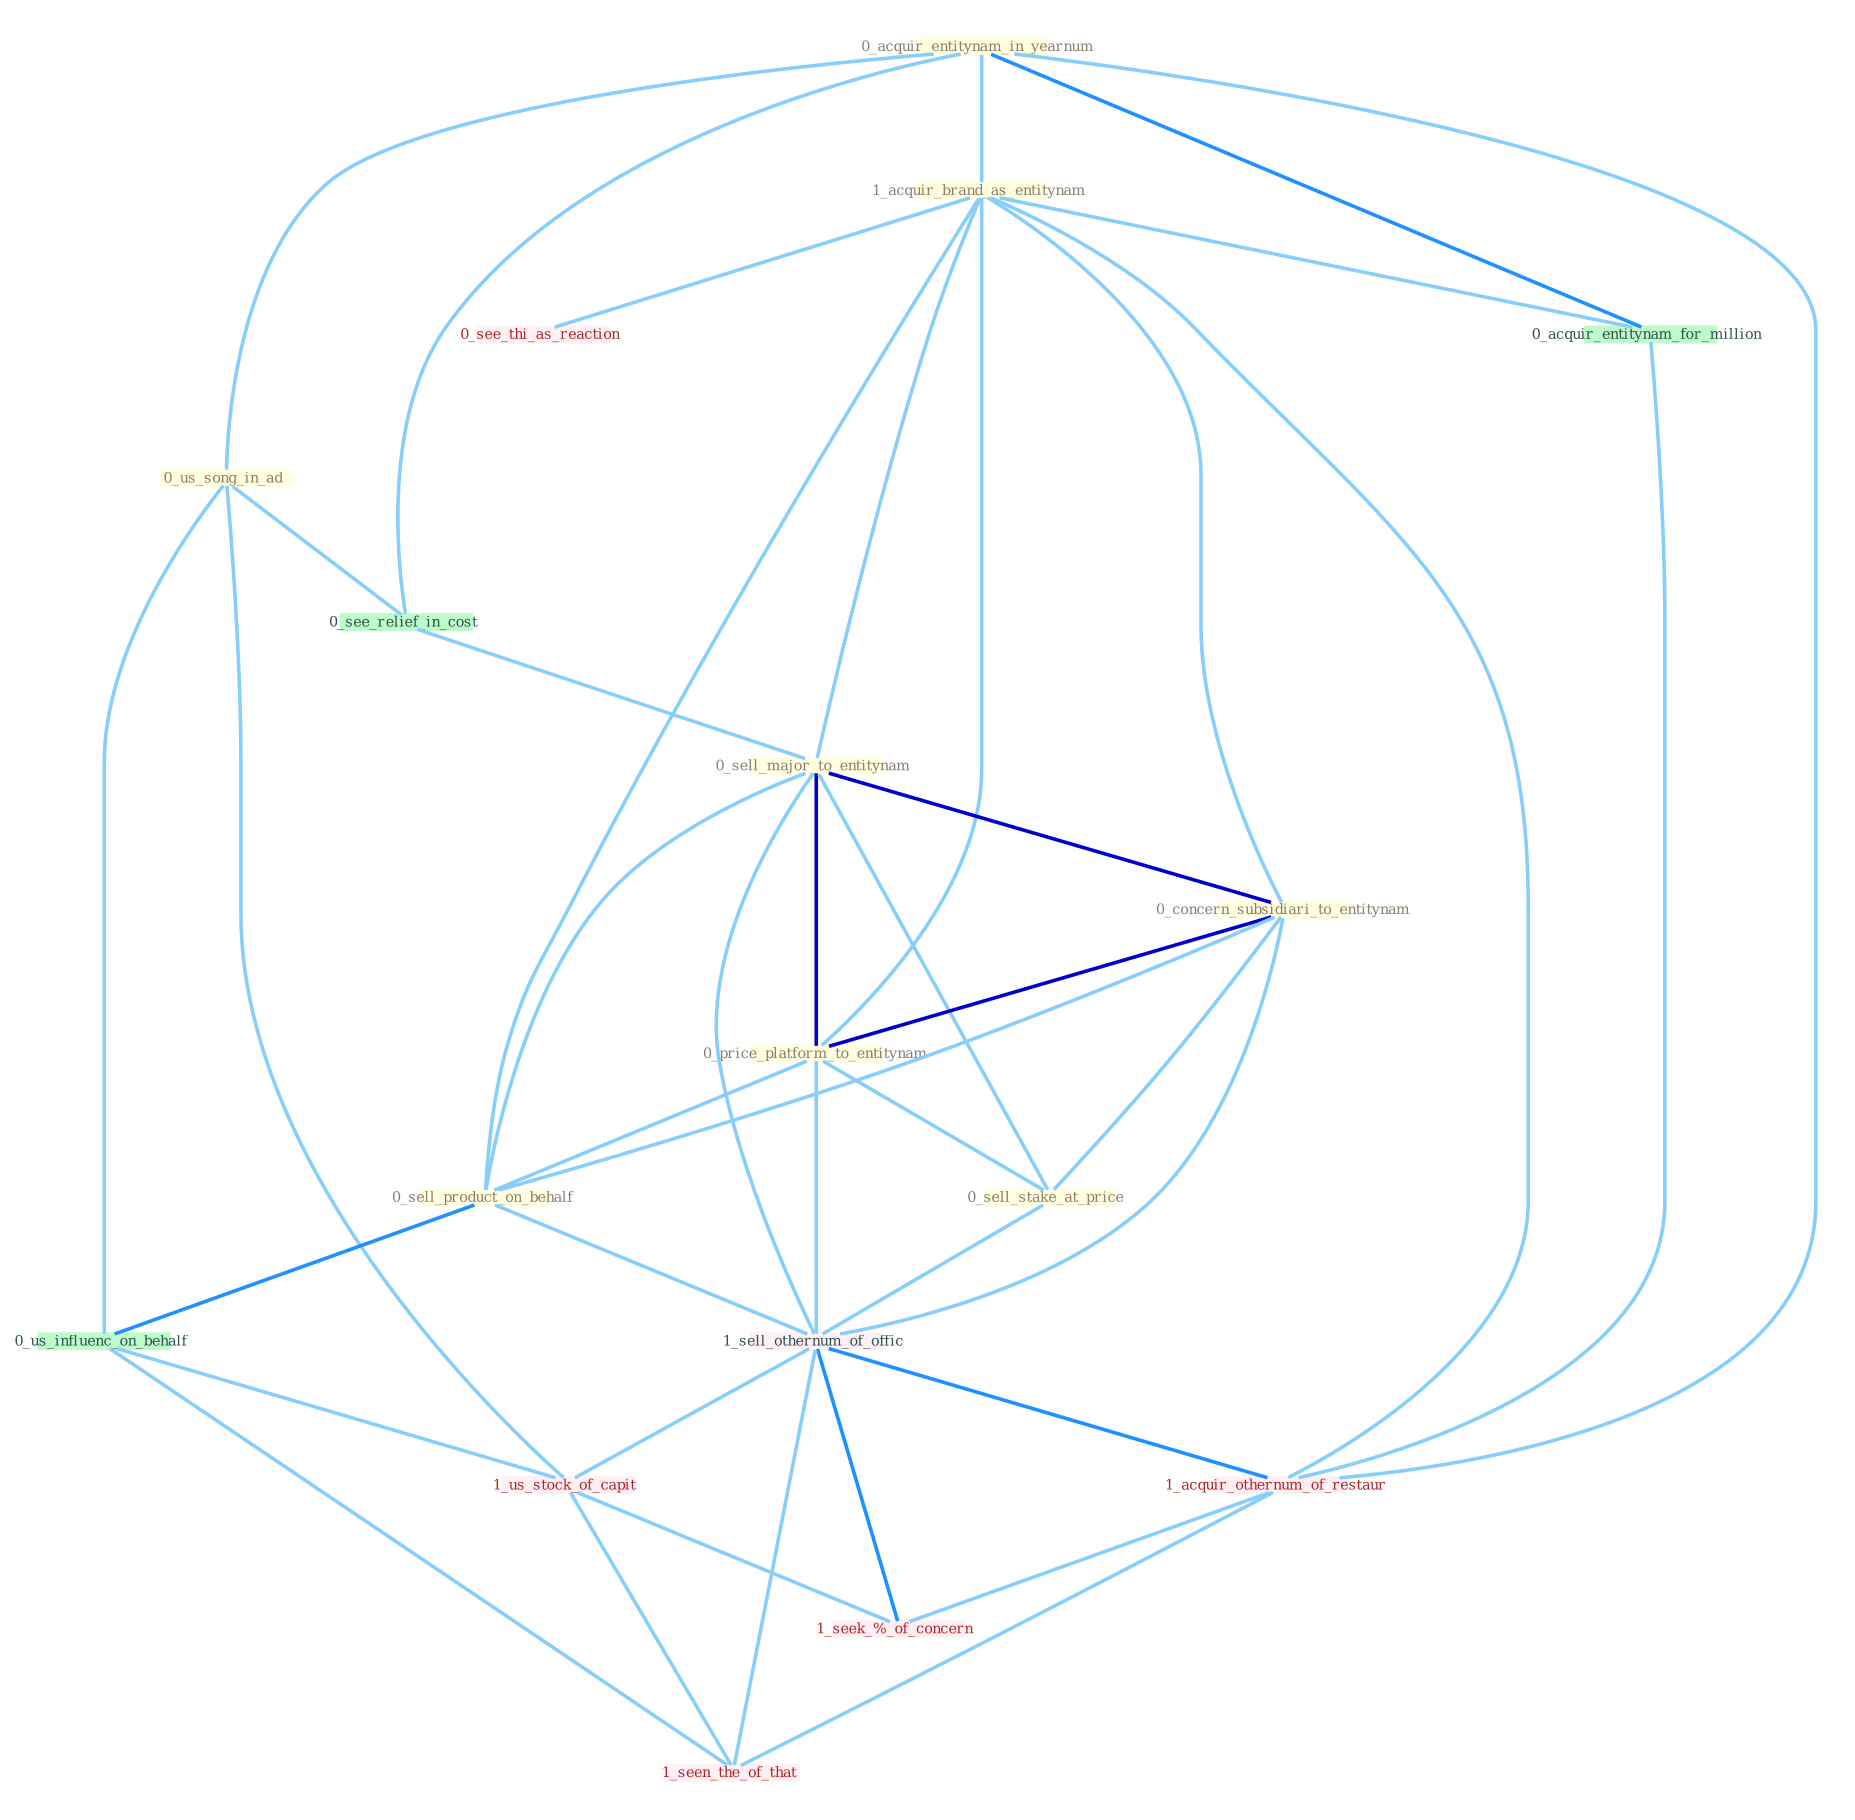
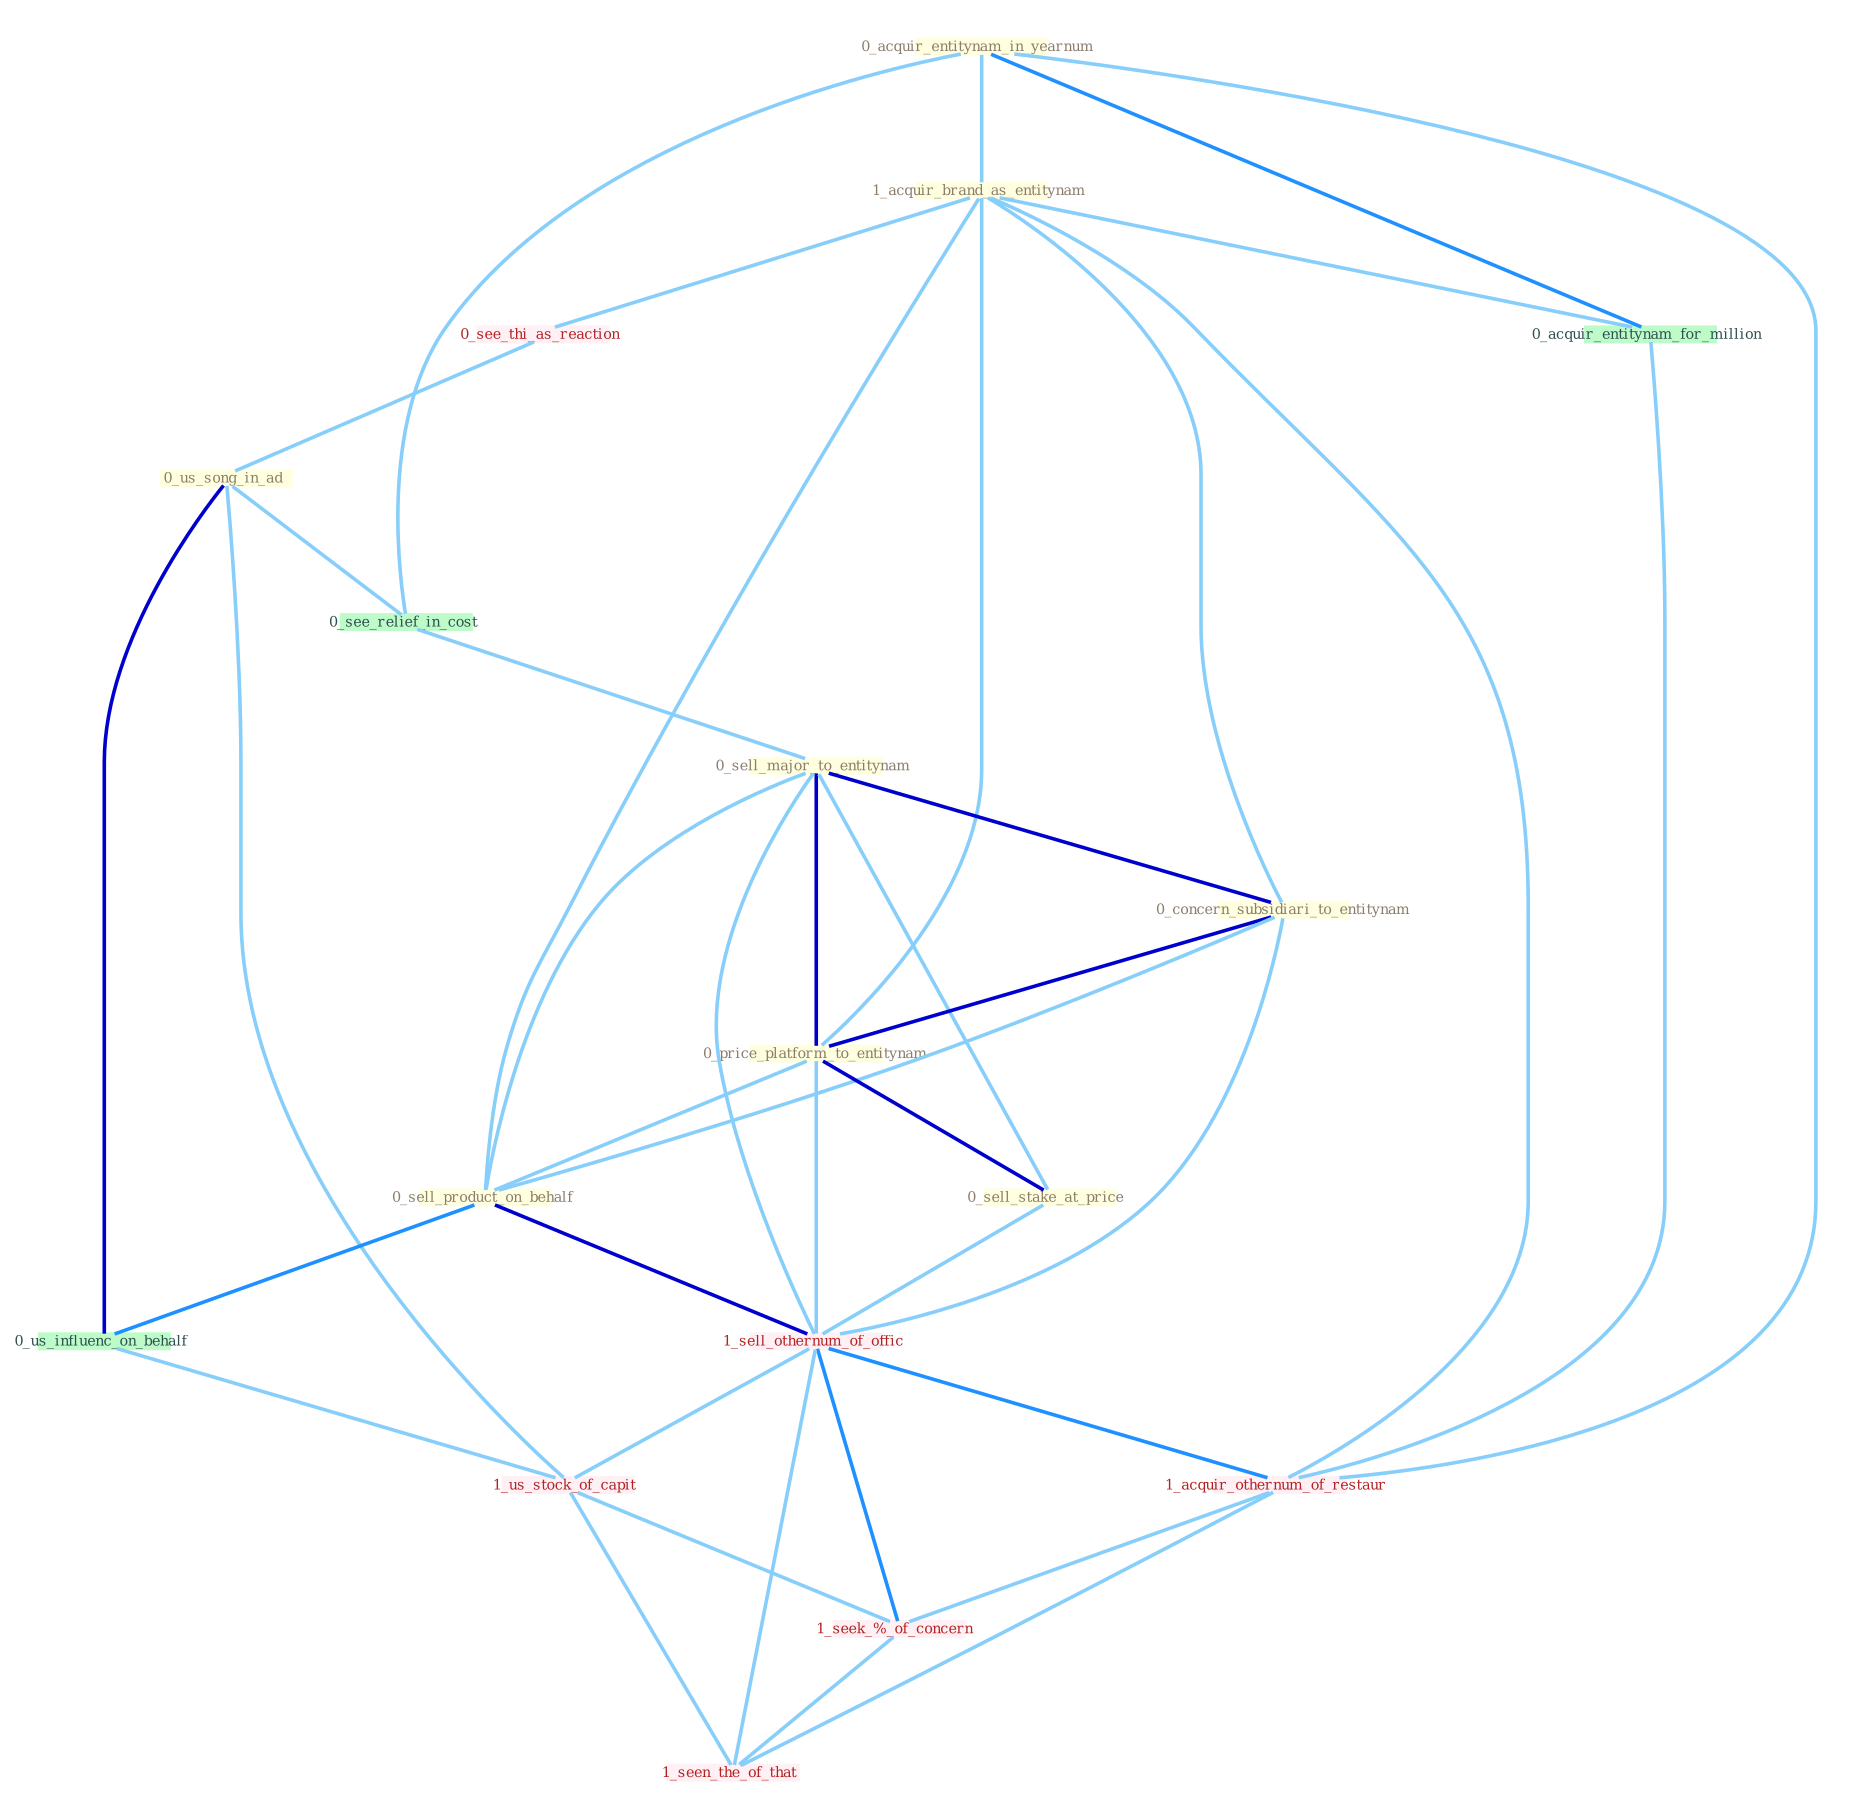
edge "0_acquir_entitynam_in_yearnum" -- "0_us_song_in_ad": now "0_see_thi_as_reaction" -- "0_us_song_in_ad"
edge "1_acquir_brand_as_entitynam" -- "0_sell_major_to_entitynam": removed
edge "0_us_song_in_ad" -- "0_us_influenc_on_behalf": color #87cefa -> #0000cd
edge "0_concern_subsidiari_to_entitynam" -- "0_sell_stake_at_price": removed
edge "0_price_platform_to_entitynam" -- "0_sell_stake_at_price": color #87cefa -> #0000cd
edge "0_sell_product_on_behalf" -- "1_sell_othernum_of_offic": color #87cefa -> #0000cd
node "1_sell_othernum_of_offic": fontcolor #2f4f4f -> #b22222
edge "0_us_influenc_on_behalf" -- "1_seen_the_of_that": now "1_seek_%_of_concern" -- "1_seen_the_of_that"
